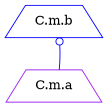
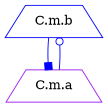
edge "C.m.b" -> "C.m.a": added
